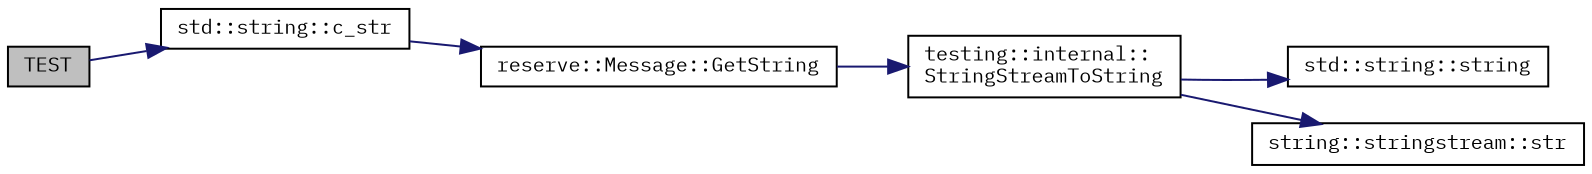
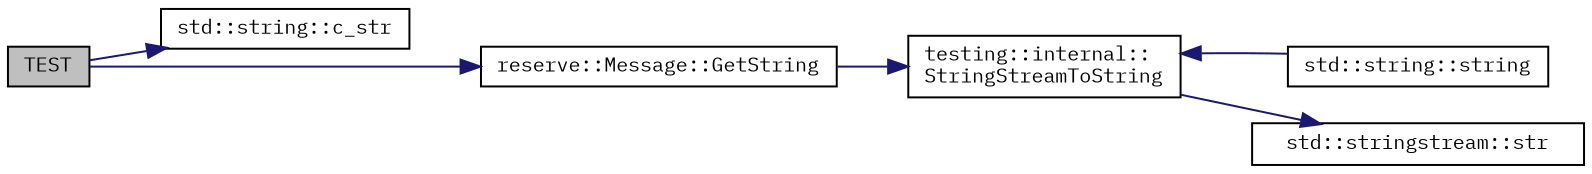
edge "std::string::c_str" -> "reserve::Message::GetString": now "TEST" -> "reserve::Message::GetString"
edge "testing::internal:: StringStreamToString" -> "std::string::string": reversed
node "string::stringstream::str": label "string::stringstream::str" -> "std::stringstream::str"
